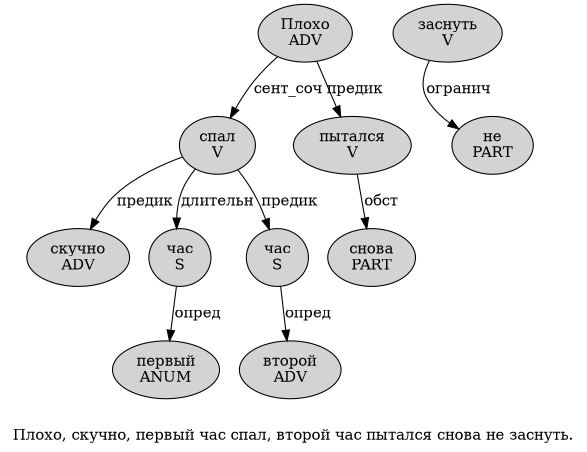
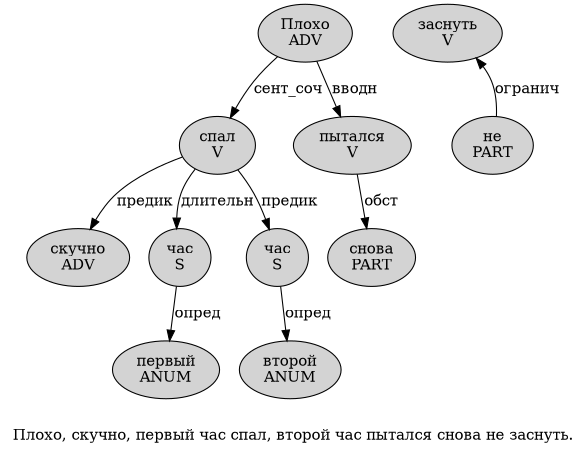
edge "Плохо ADV" -> "пытался V": label "предик" -> "вводн"
edge "заснуть V" -> "не PART": reversed
node "второй ADV": label "второй ADV" -> "второй ANUM"
